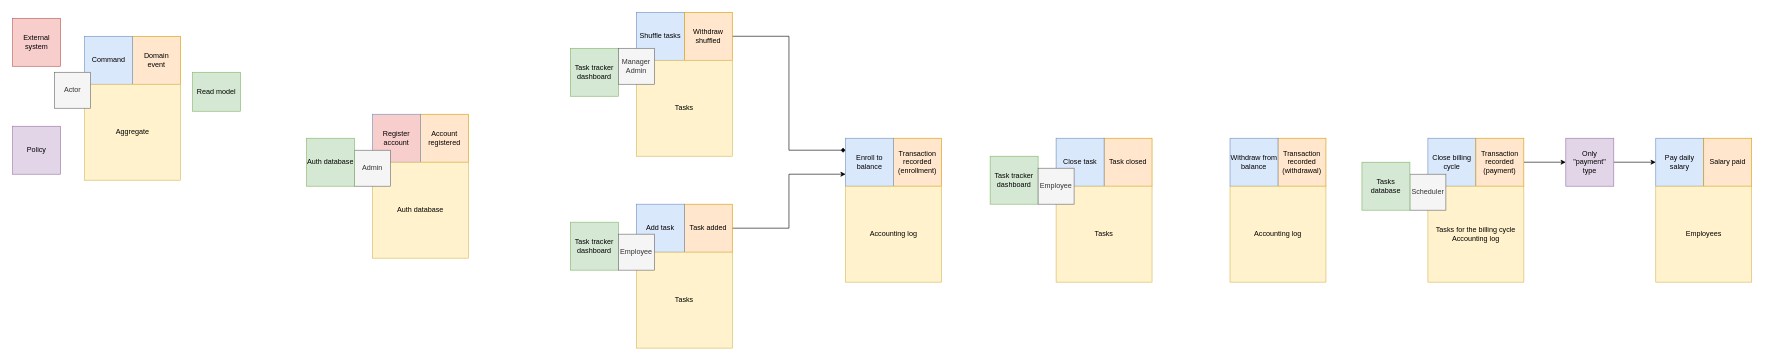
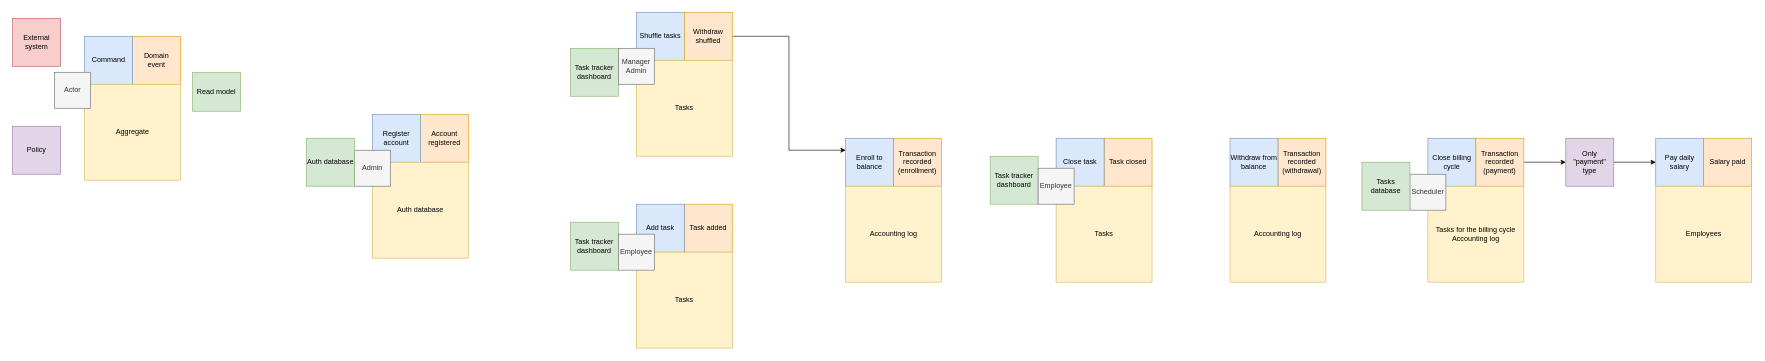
node "Register account": fillcolor #f8cecc -> #dae8fc
edge "Withdraw shuffled" -> "Enroll to balance": arrowhead diamond -> classic
edge "Task added" -> "Enroll to balance": removed
